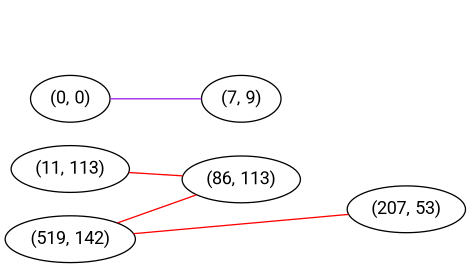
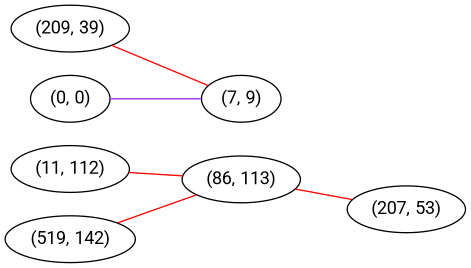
node "(209, 39)": added
node "(11, 113)": label "(11, 113)" -> "(11, 112)"
edge "(207, 53)" -- "(519, 142)": now "(207, 53)" -- "(86, 113)"
